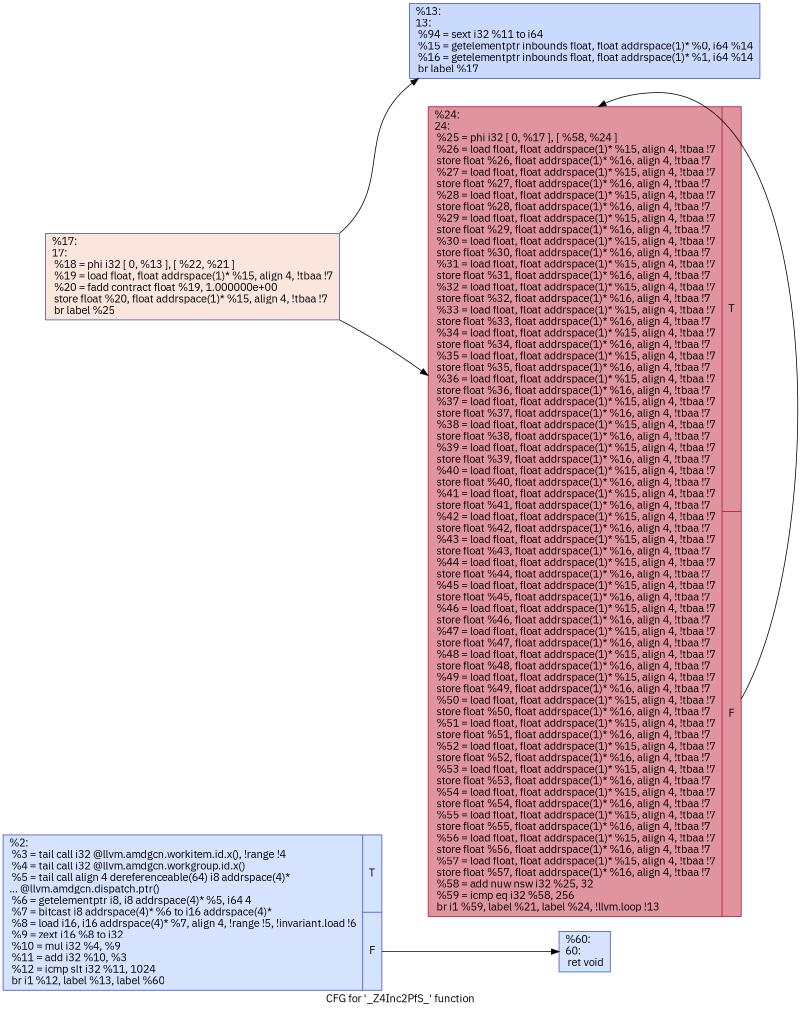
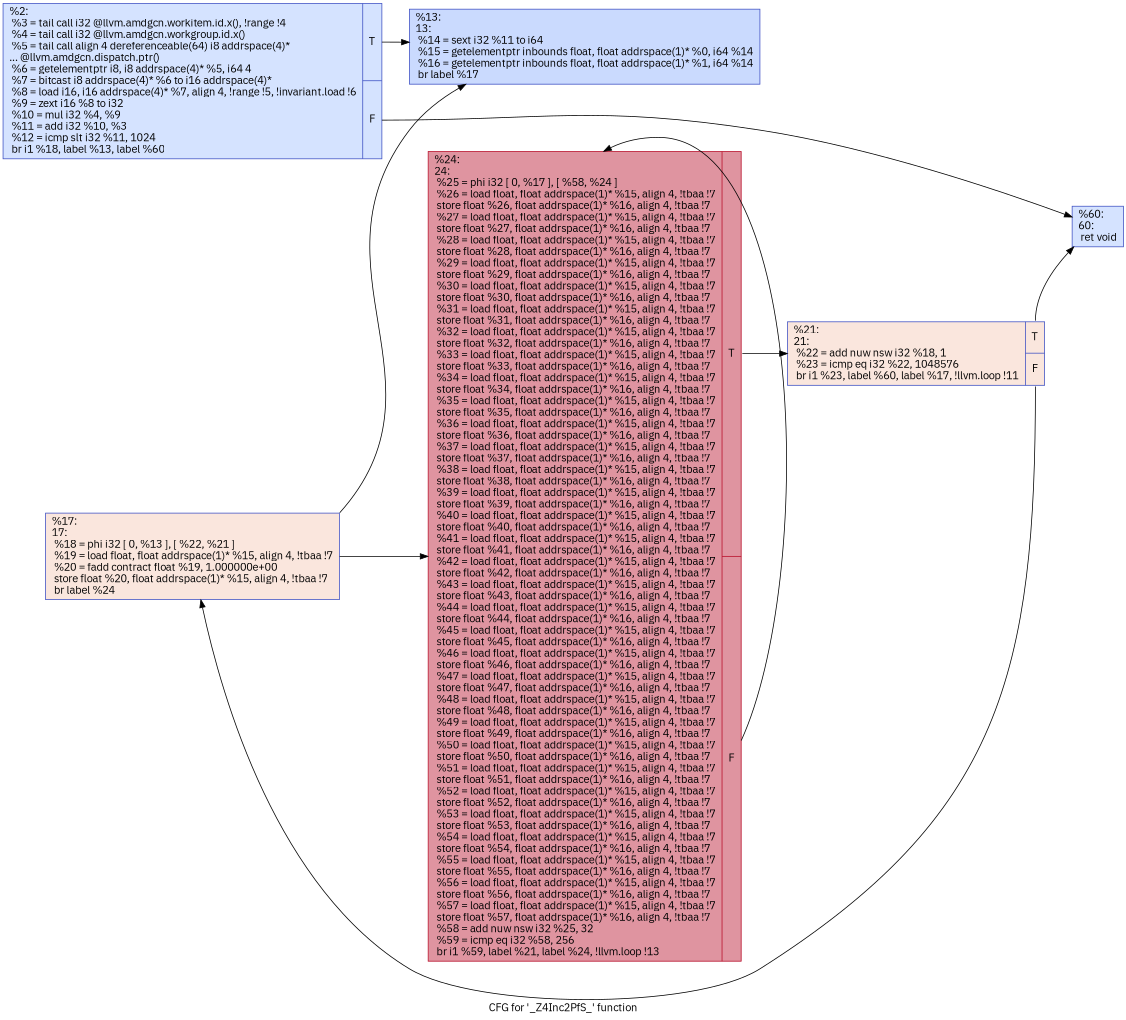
node "%13:": text "%94 = sext i32 %11 to i64" -> "%14 = sext i32 %11 to i64"
edge "%2:" -> "%13:": added
node "%17:": text "br label %25" -> "br label %24"
node "%21:": added
node "%2:": text "br i1 %12, label %13, label %60" -> "br i1 %18, label %13, label %60"
